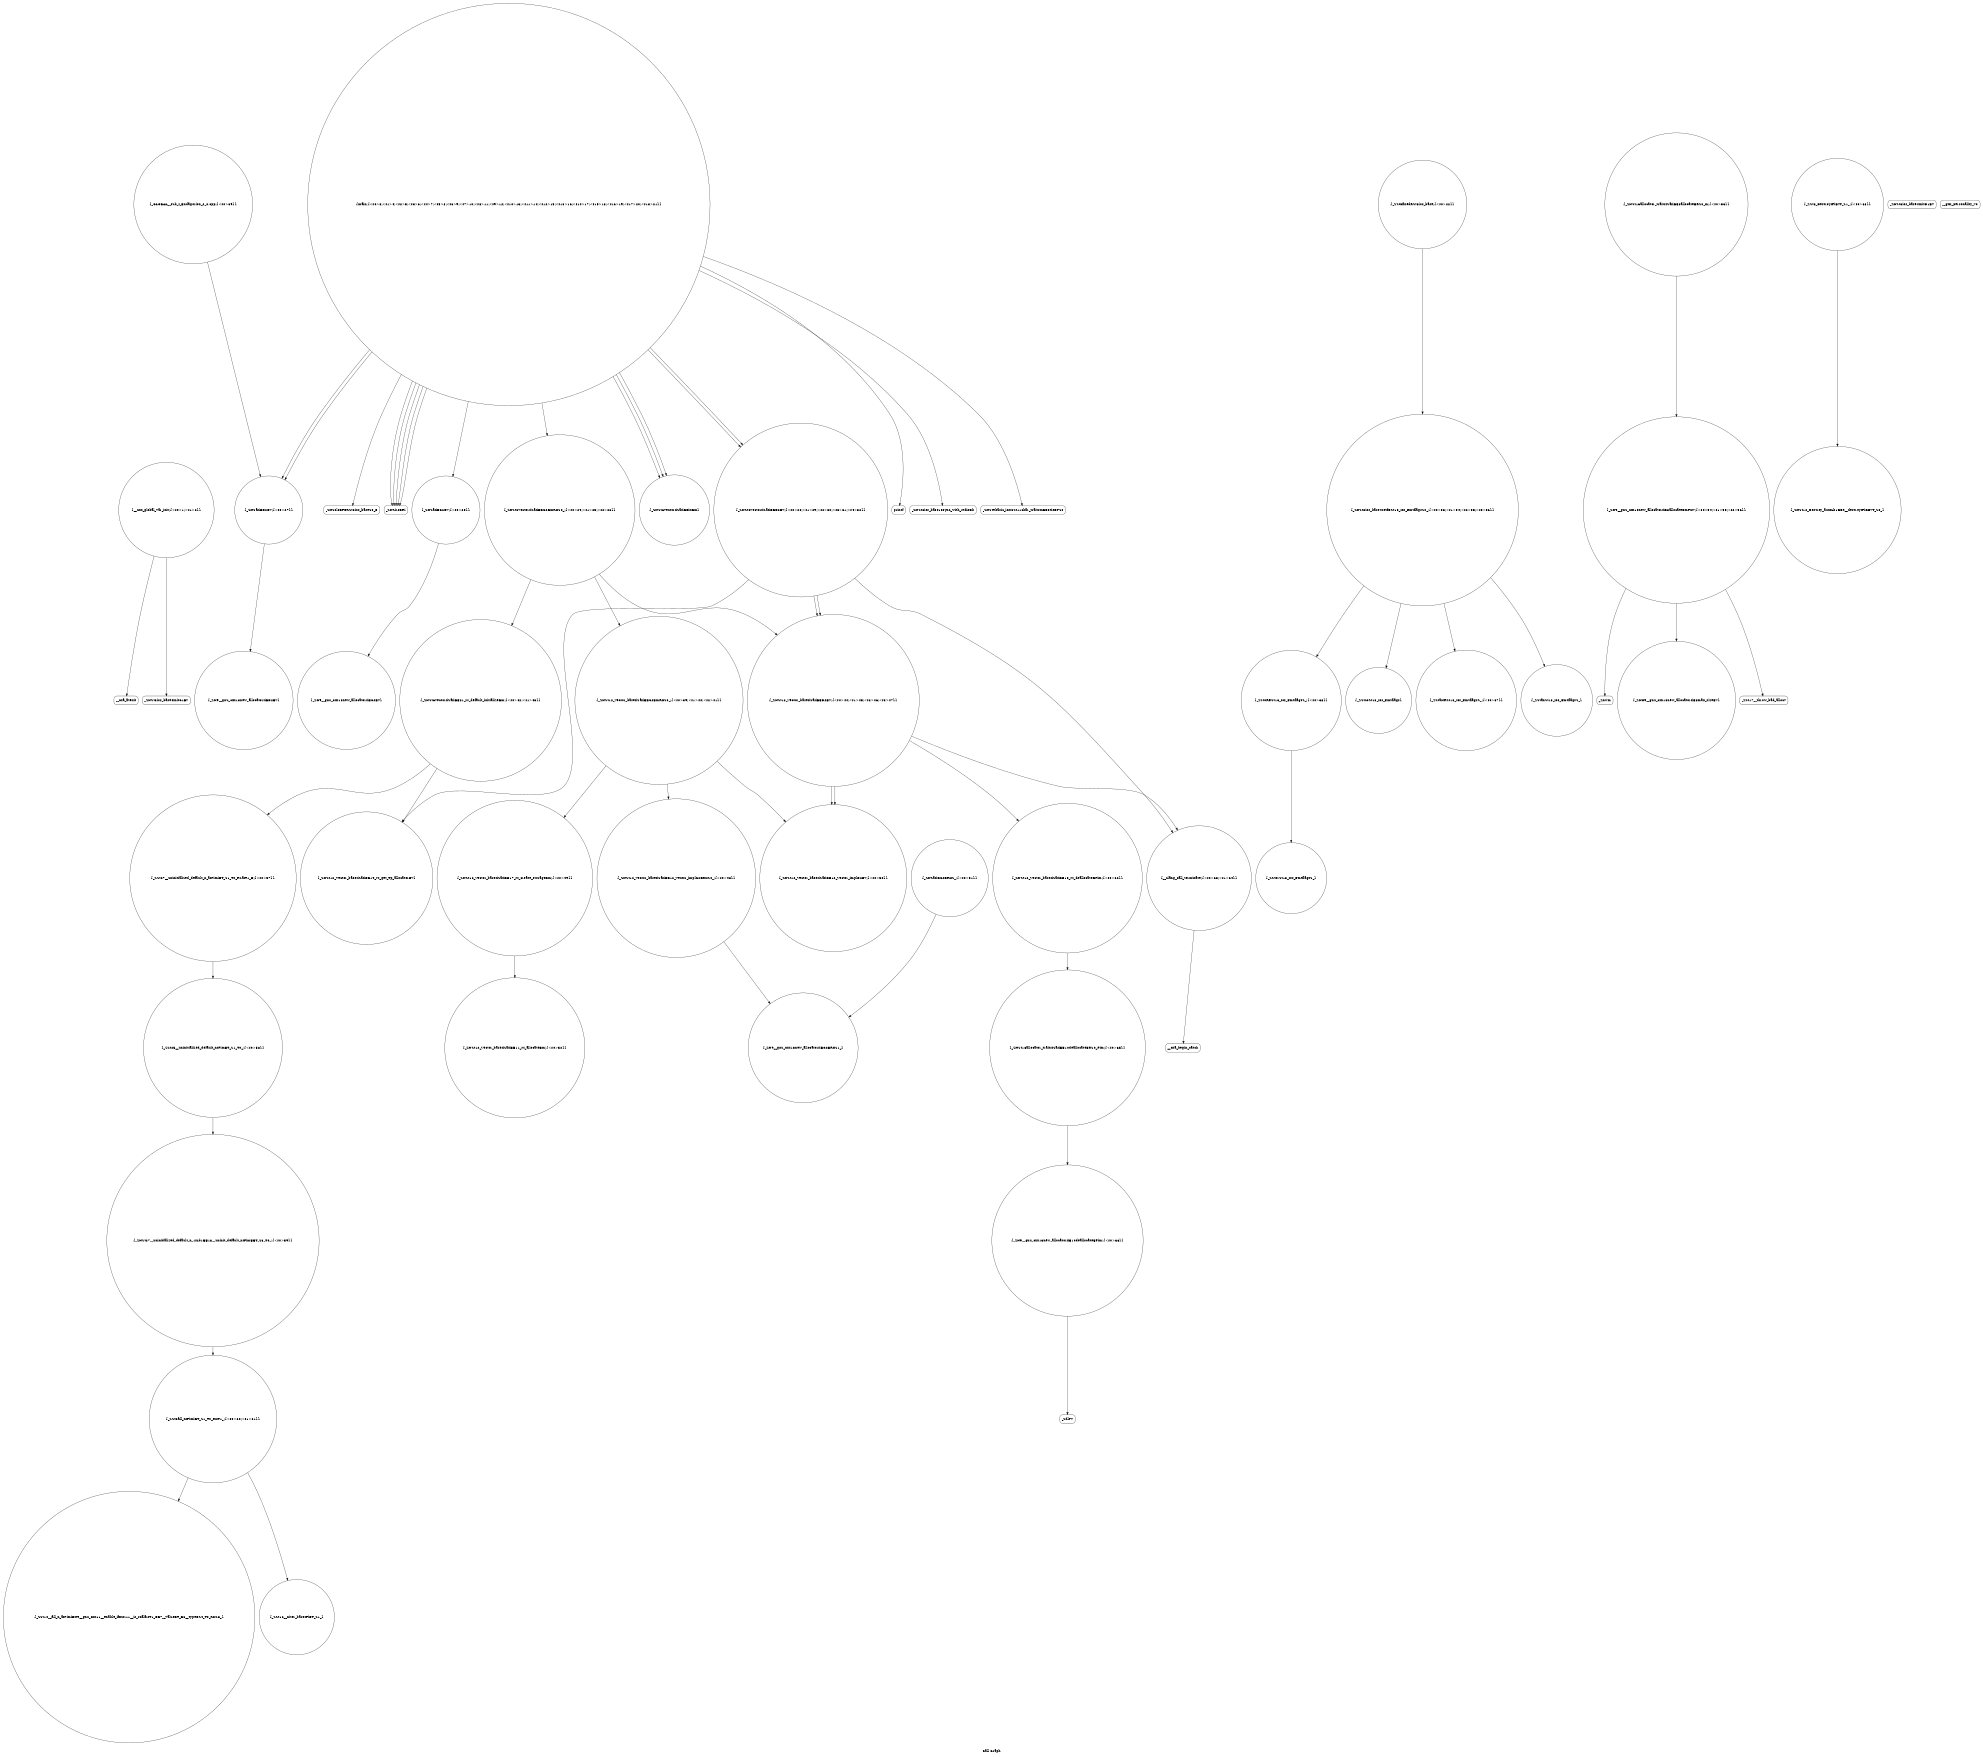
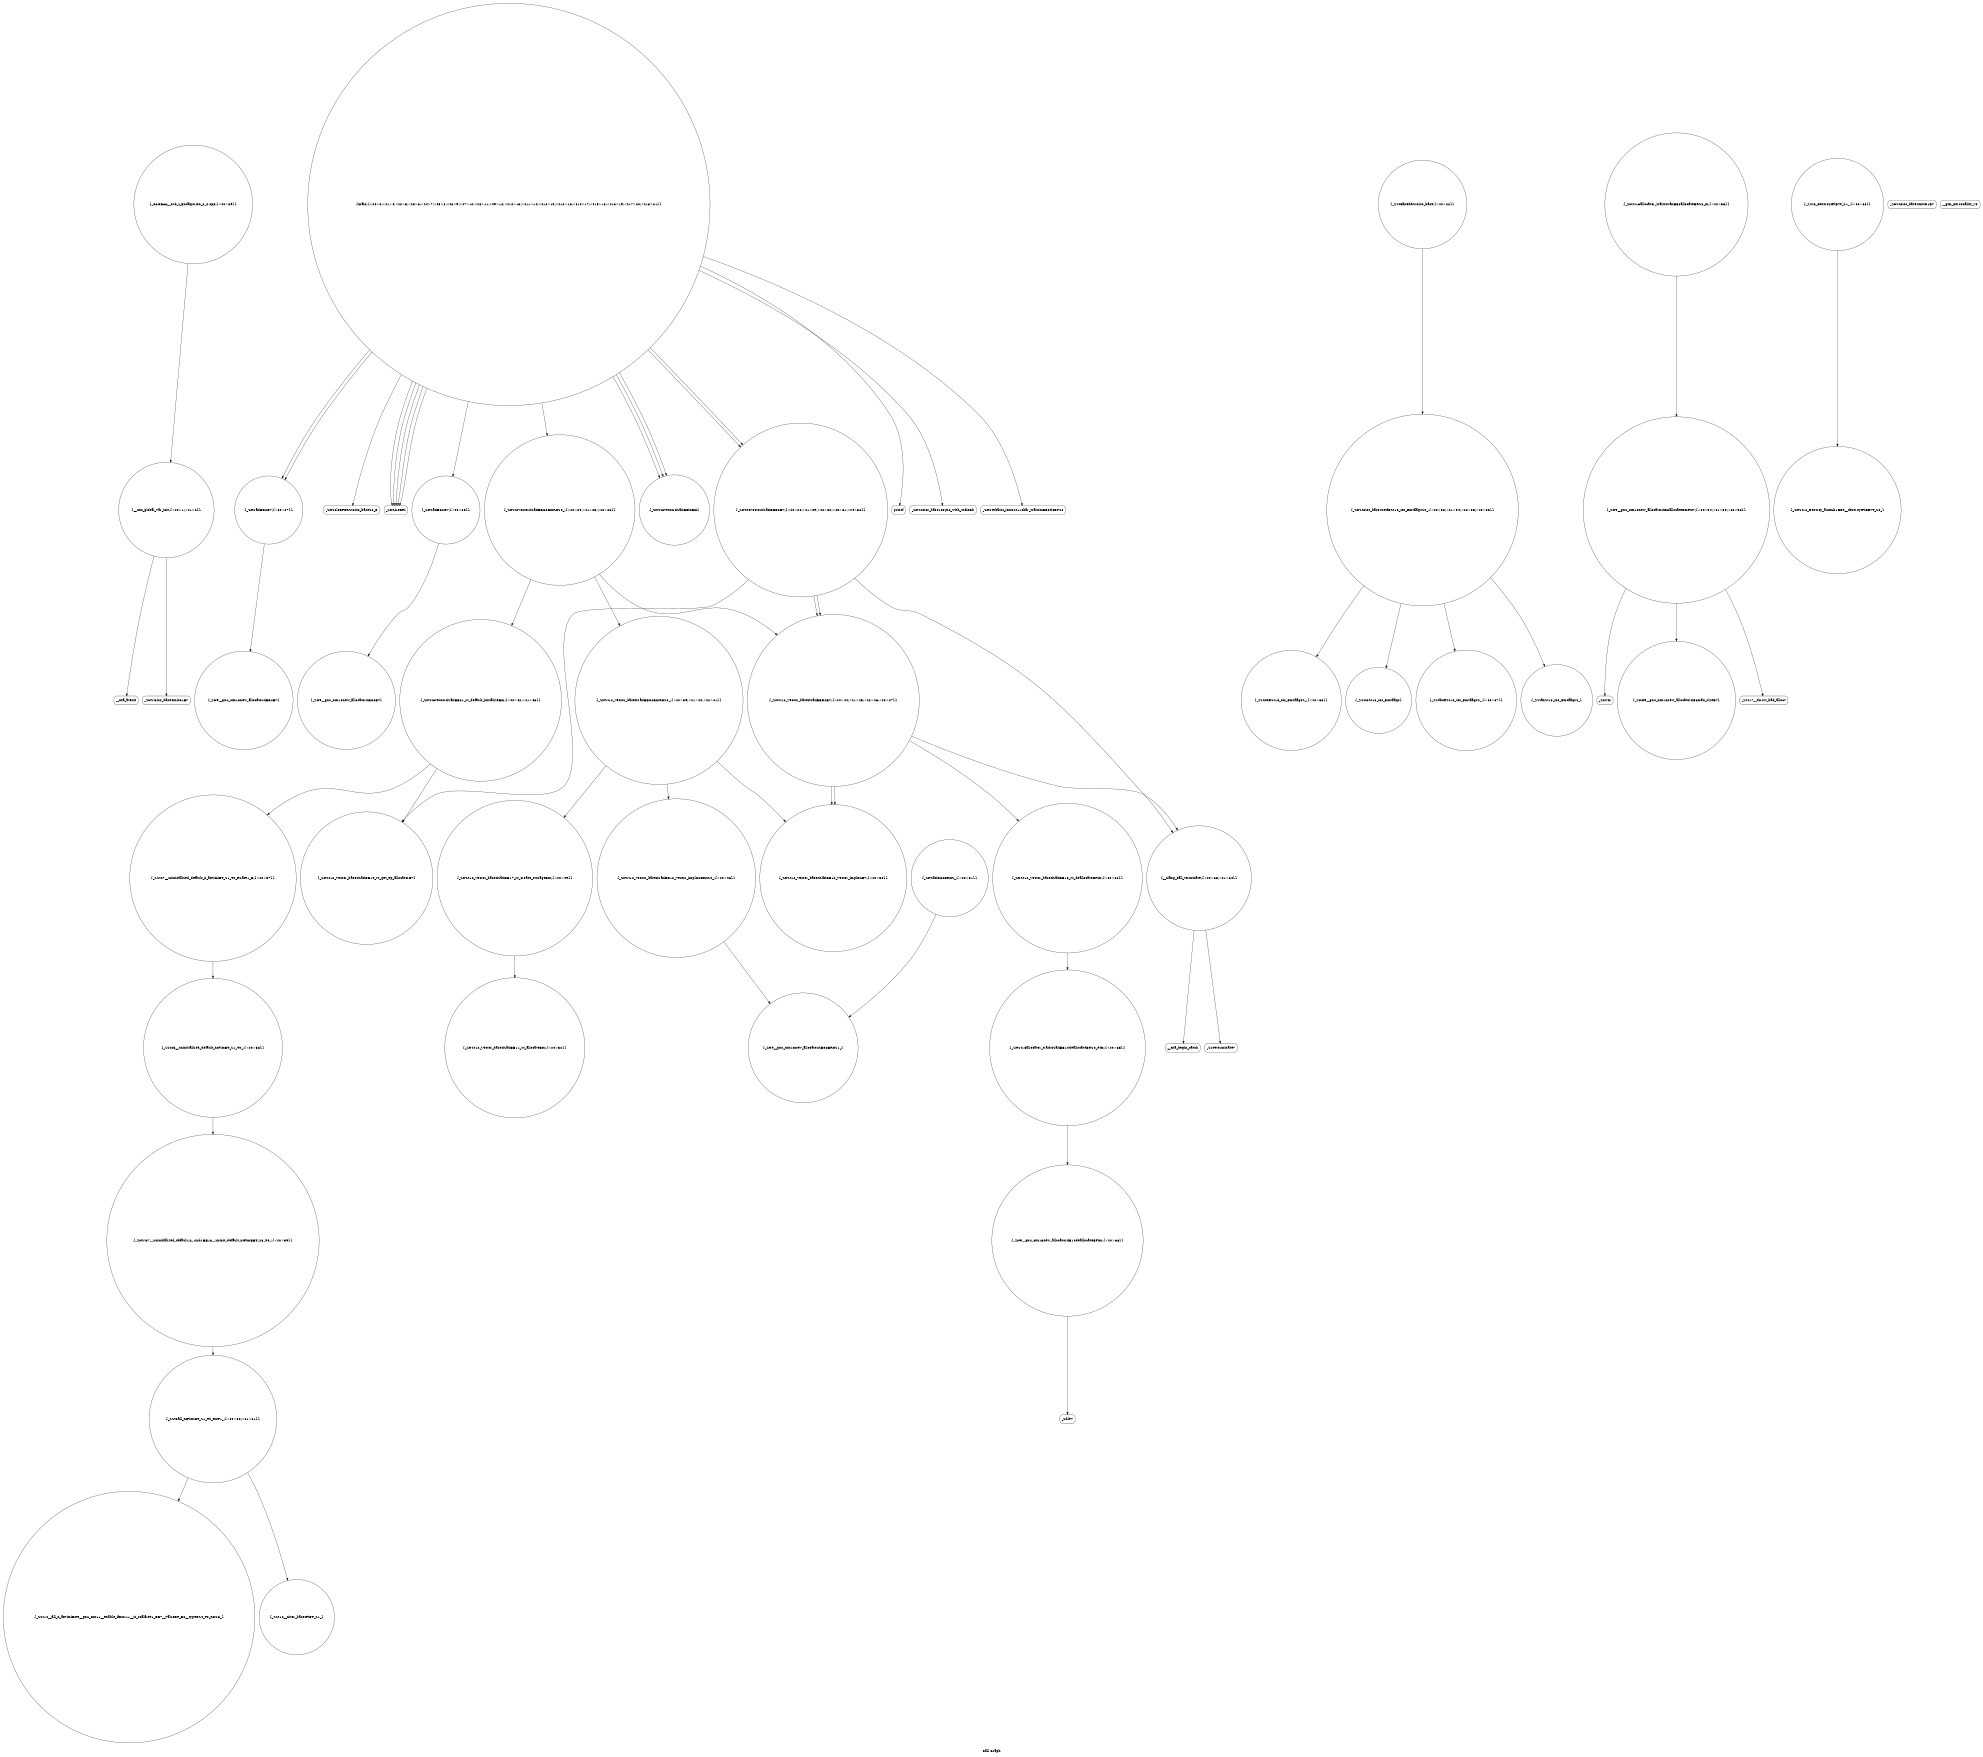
edge "{_GLOBAL__sub_I_Endagorion_2_0.cpp|{<s0>69}}" -> "{_ZNSaIiED2Ev|{<s0>27}}": now "{_GLOBAL__sub_I_Endagorion_2_0.cpp|{<s0>69}}" -> "{__cxx_global_var_init|{<s0>1|<s1>2}}"
node "{_ZStorSt13_Ios_FmtflagsS_}": removed
node "_ZSt9terminatev": added
